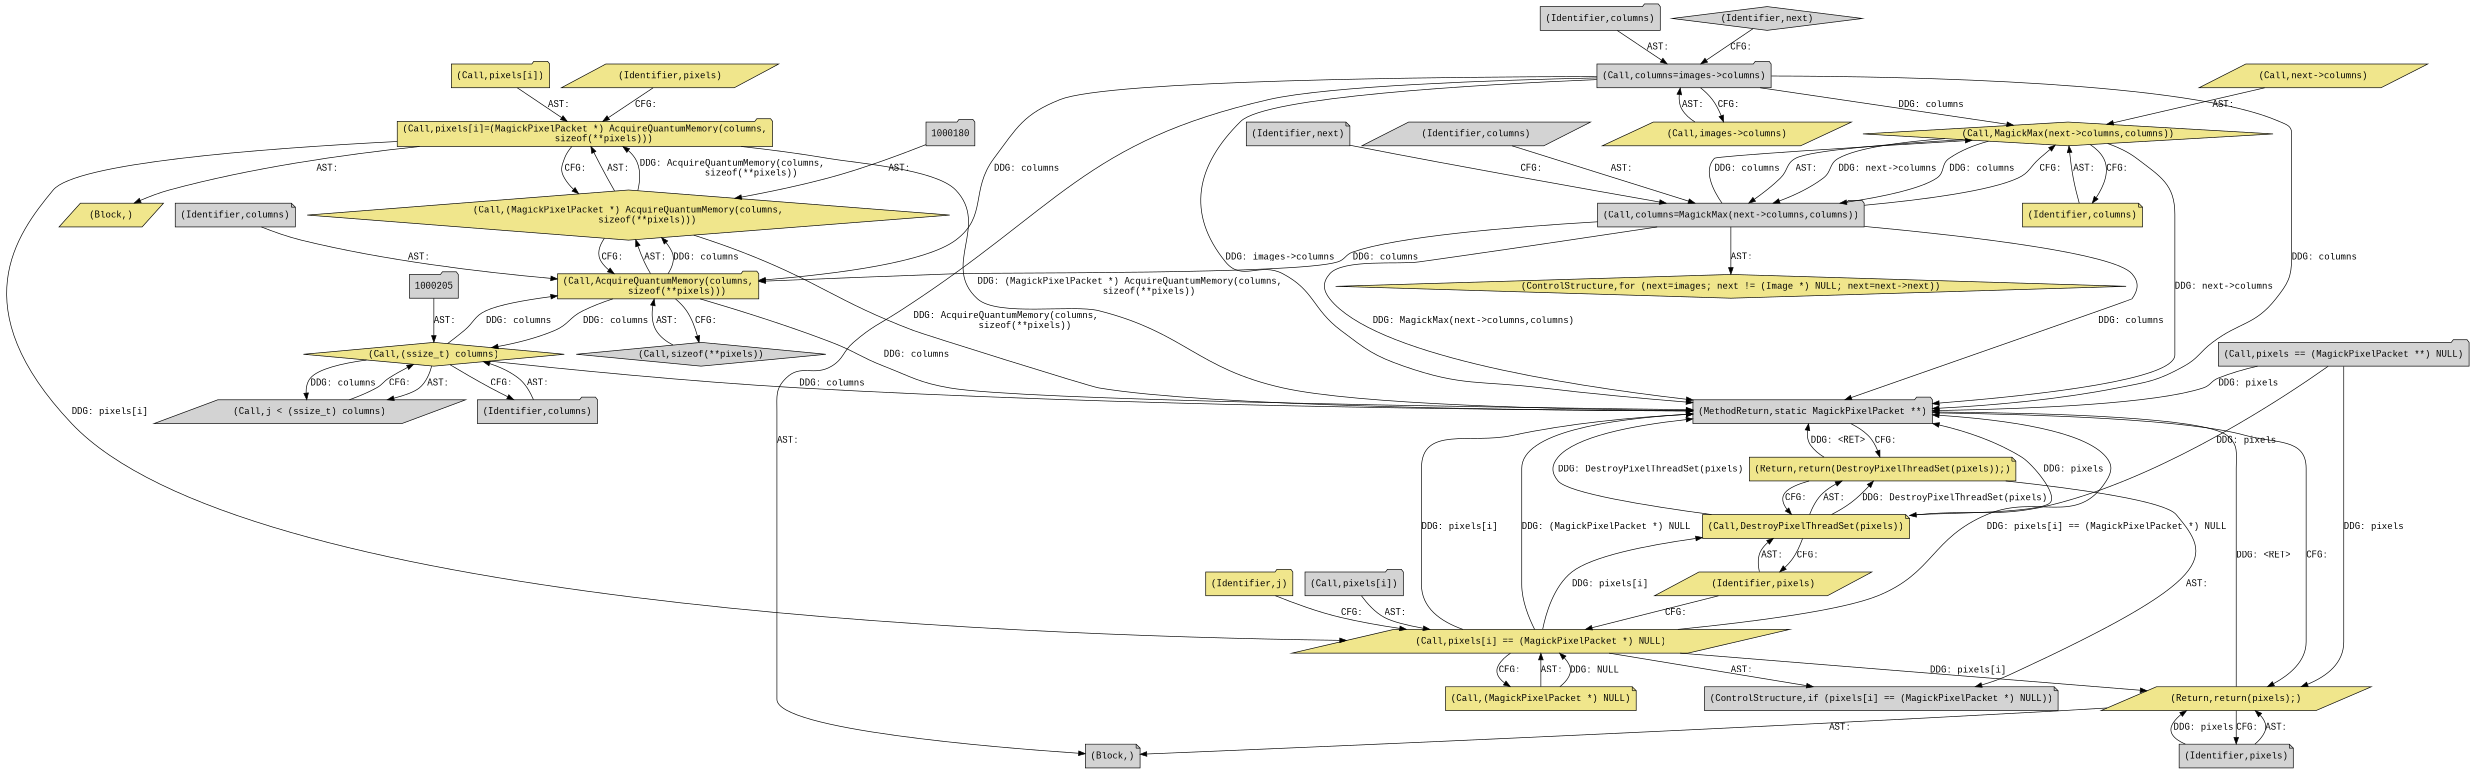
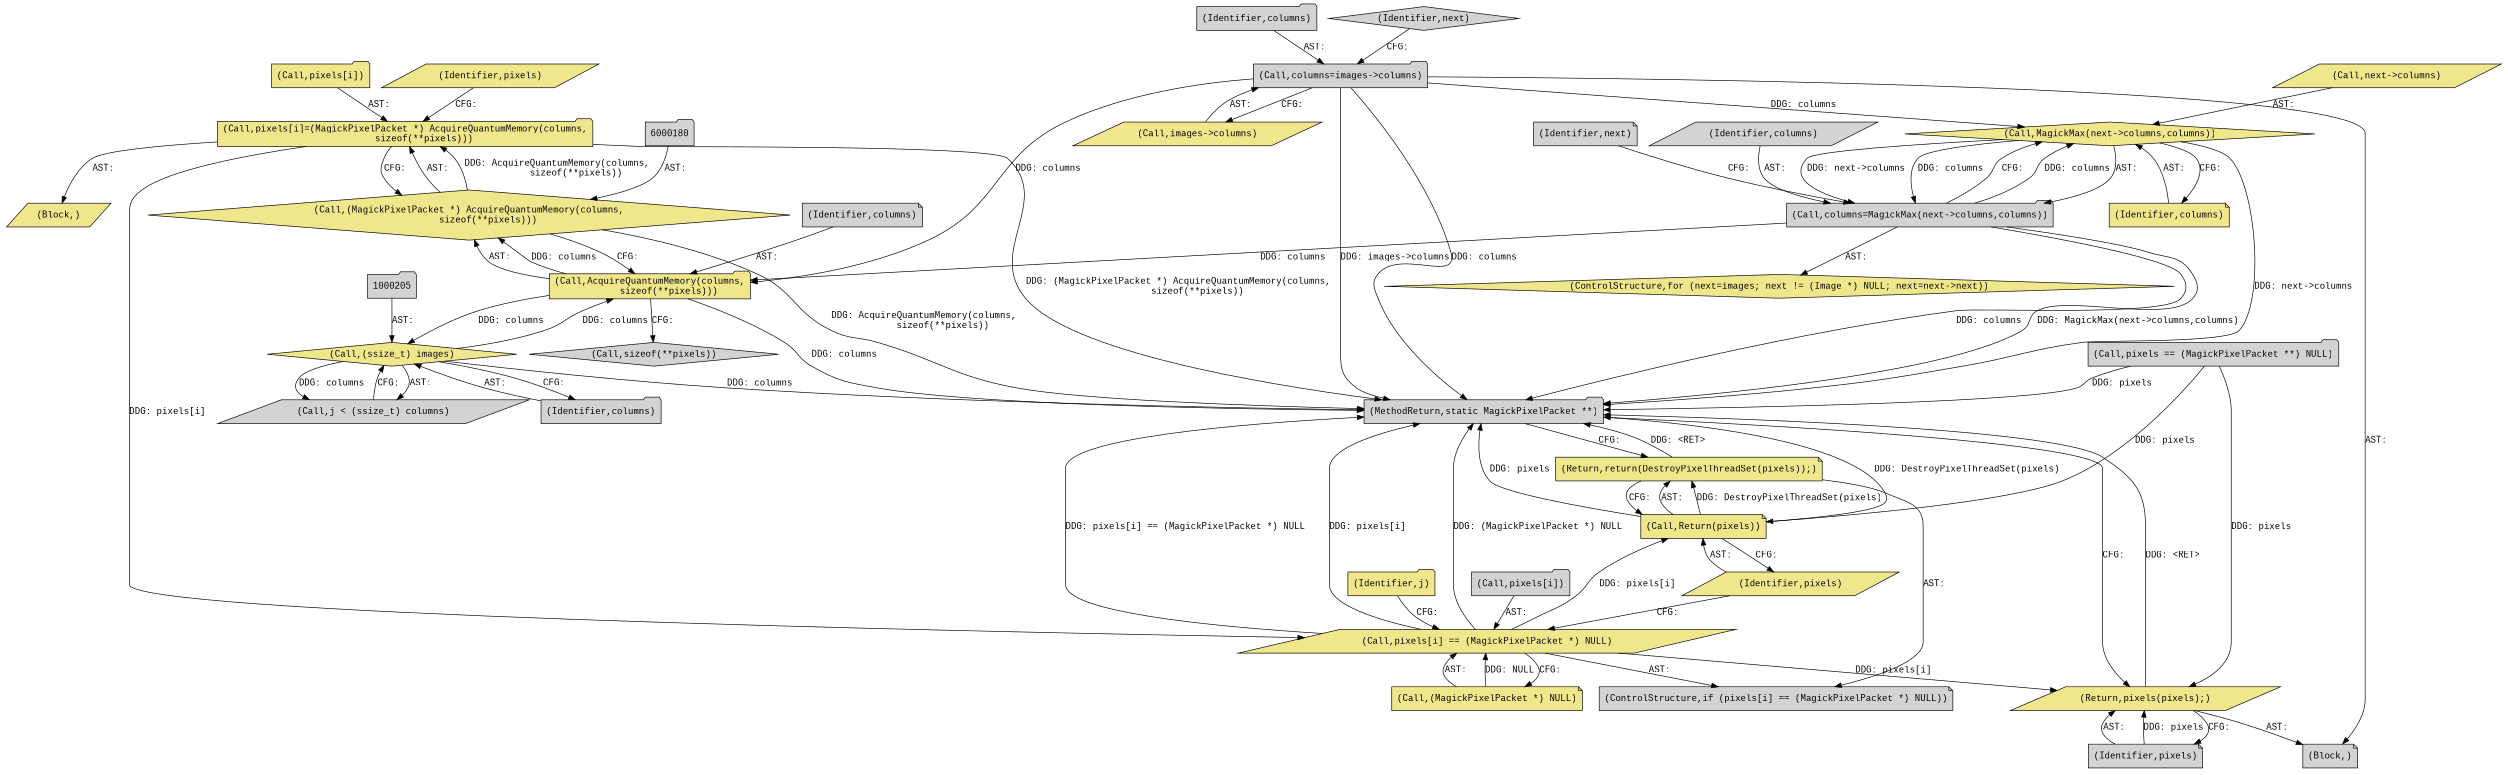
node "1000180": label "1000180" -> "6000180"
edge "(Call,sizeof(**pixels))" -> "(Call,AcquireQuantumMemory(columns, sizeof(**pixels)))": removed, label "AST:"
node "(Call,(ssize_t) columns)": label "(Call,(ssize_t) columns)" -> "(Call,(ssize_t) images)"
node "(Call,DestroyPixelThreadSet(pixels))": label "(Call,DestroyPixelThreadSet(pixels))" -> "(Call,Return(pixels))"
node "(Return,return(pixels);)": label "(Return,return(pixels);)" -> "(Return,pixels(pixels);)"
